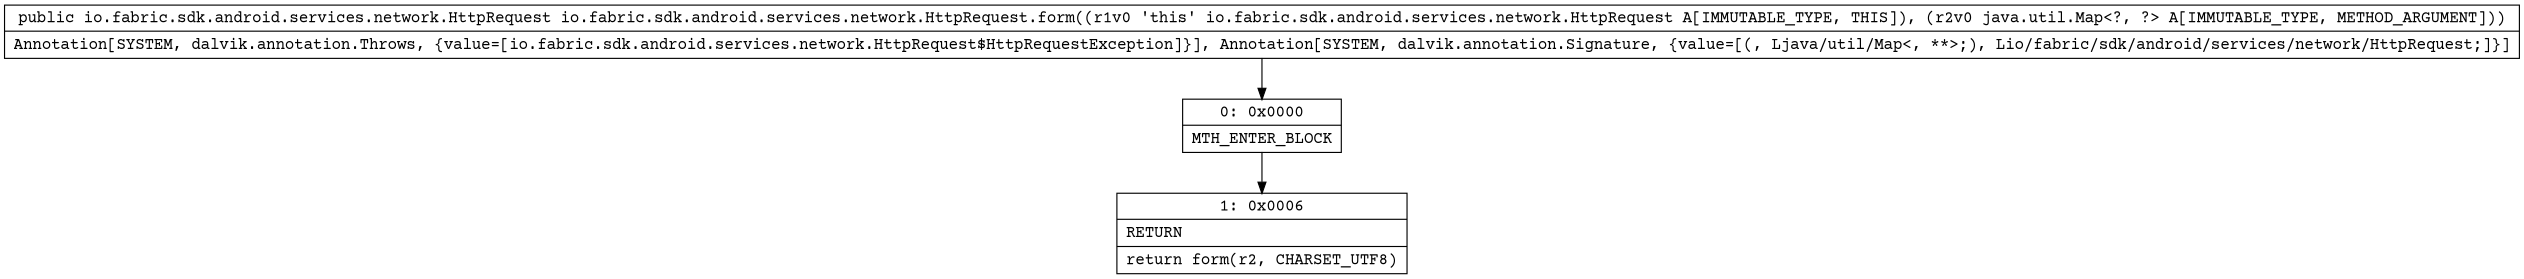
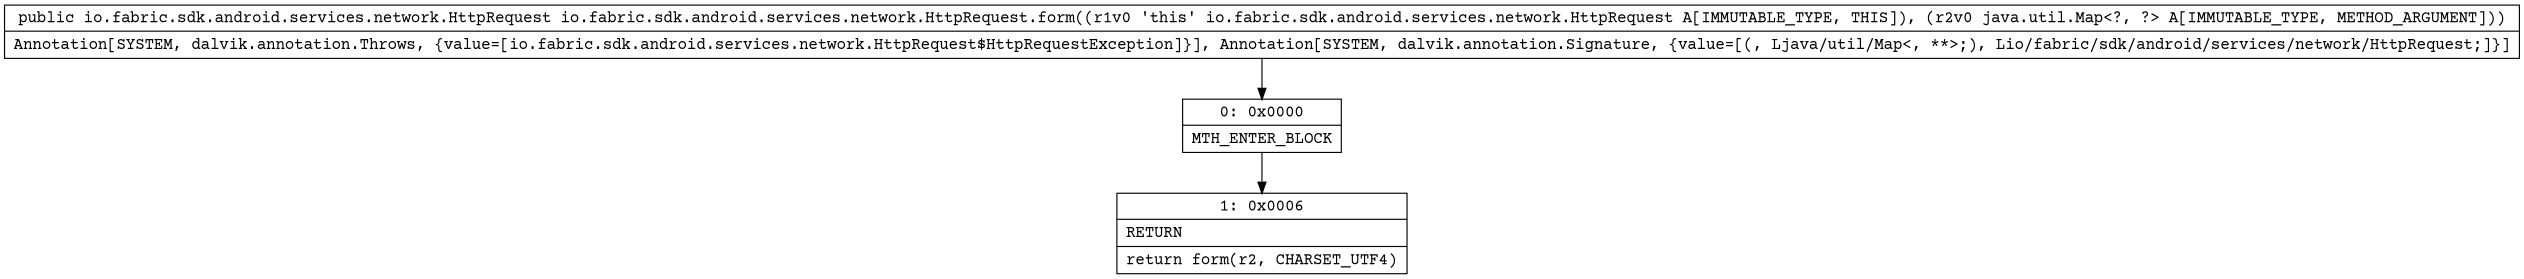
node "1: 0x0006": text "return form(r2, CHARSET_UTF8)" -> "return form(r2, CHARSET_UTF4)"
